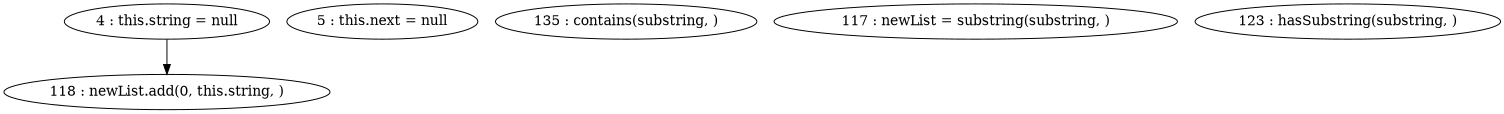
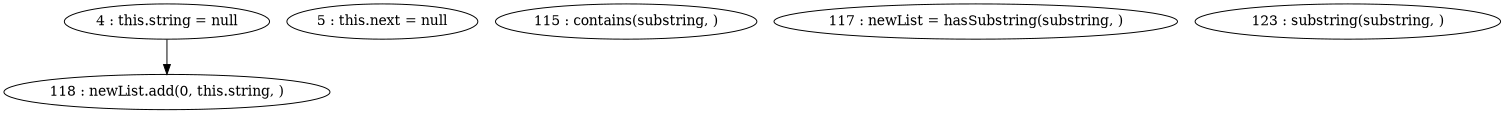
node "135 : contains(substring, )": label "135 : contains(substring, )" -> "115 : contains(substring, )"
node "117 : newList = substring(substring, )": label "117 : newList = substring(substring, )" -> "117 : newList = hasSubstring(substring, )"
node "123 : hasSubstring(substring, )": label "123 : hasSubstring(substring, )" -> "123 : substring(substring, )"
